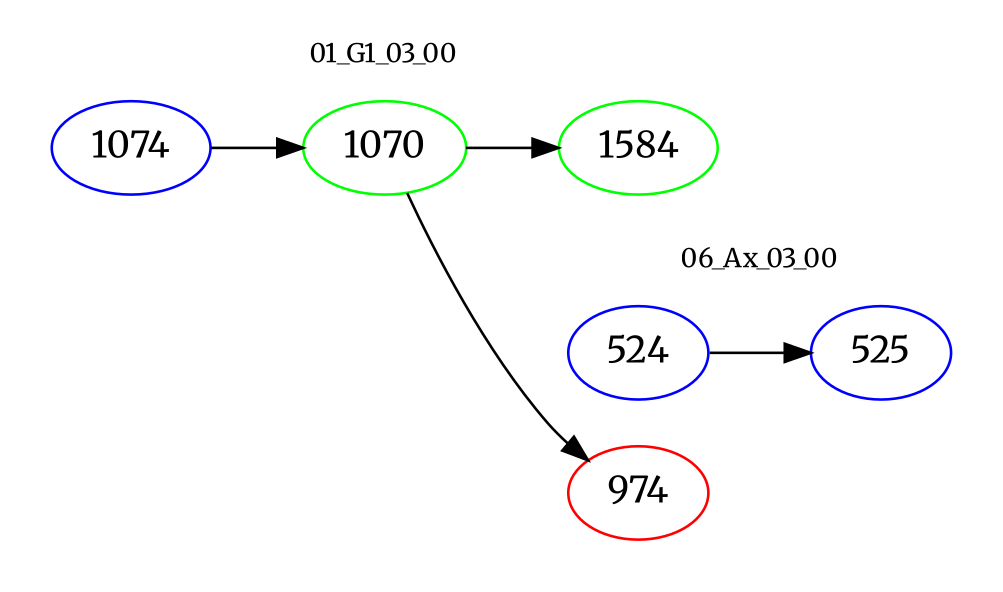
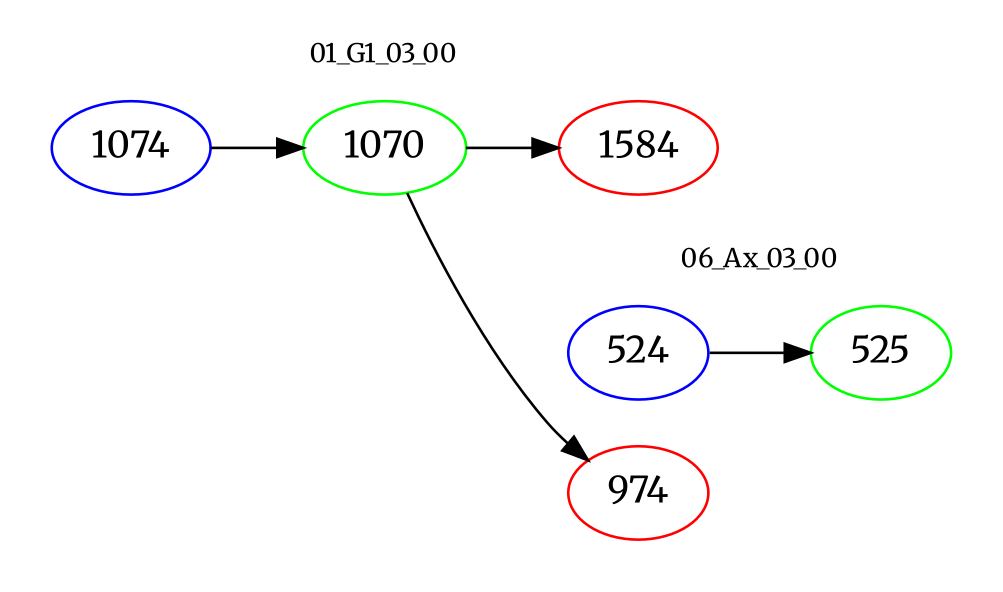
node "1584": color green -> red
node "525": color blue -> green
